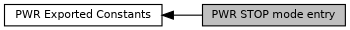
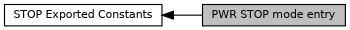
node "PWR Exported Constants": label "PWR Exported Constants" -> "STOP Exported Constants"
